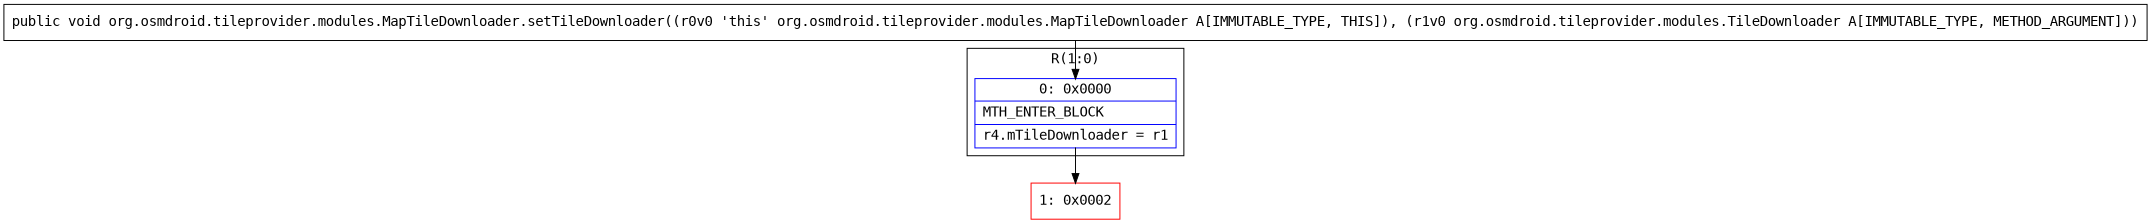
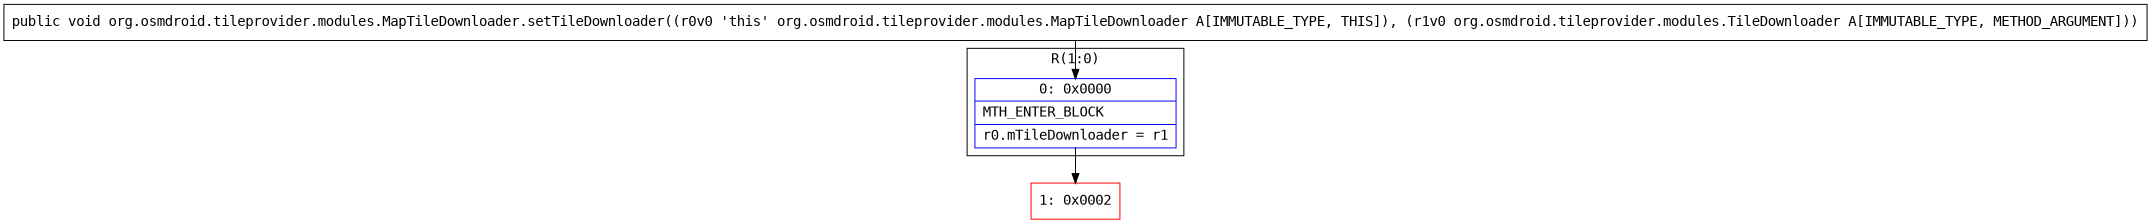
node "0: 0x0000": text "r4.mTileDownloader = r1" -> "r0.mTileDownloader = r1"
